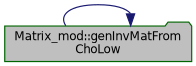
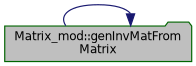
node "Matrix_mod::genInvMatFrom ChoLow": label "Matrix_mod::genInvMatFrom ChoLow" -> "Matrix_mod::genInvMatFrom Matrix"
